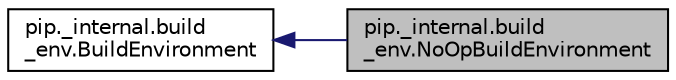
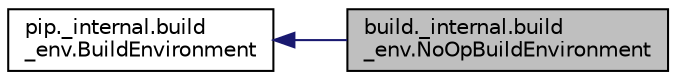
node "pip._internal.build _env.NoOpBuildEnvironment": label "pip._internal.build _env.NoOpBuildEnvironment" -> "build._internal.build _env.NoOpBuildEnvironment"
